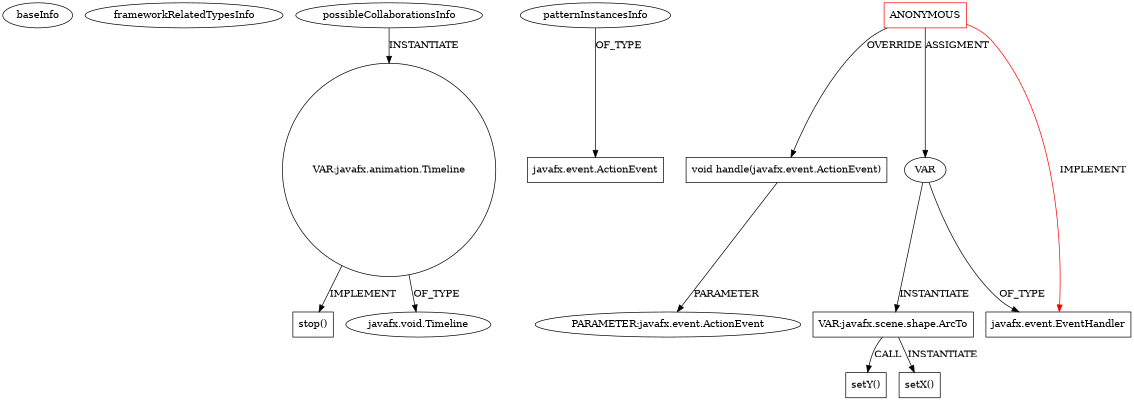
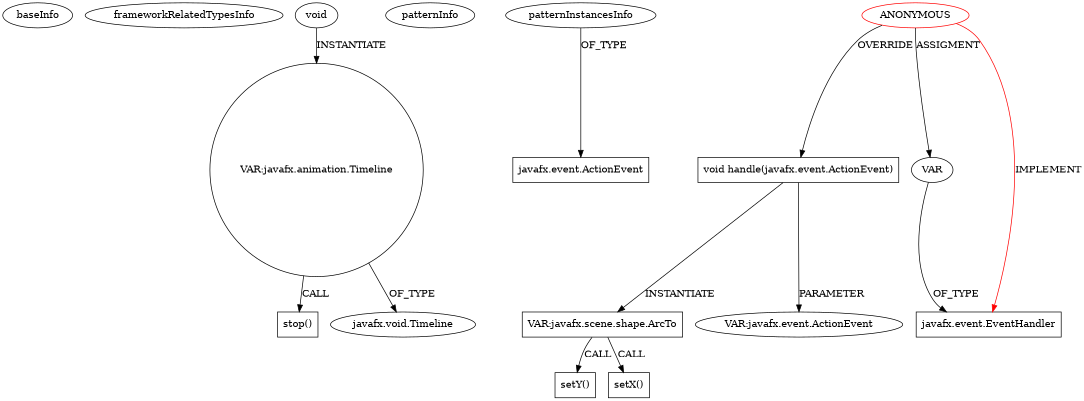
node "possibleCollaborationsInfo": label "possibleCollaborationsInfo" -> "void"
node "patternInfo": added
node "ANONYMOUS": shape box -> ellipse
edge "VAR" -> "VAR:javafx.scene.shape.ArcTo": now "void handle(javafx.event.ActionEvent)" -> "VAR:javafx.scene.shape.ArcTo"
edge "VAR:javafx.animation.Timeline" -> "stop()": label "IMPLEMENT" -> "CALL"
node "PARAMETER:javafx.event.ActionEvent": label "PARAMETER:javafx.event.ActionEvent" -> "VAR:javafx.event.ActionEvent"
edge "VAR:javafx.scene.shape.ArcTo" -> "setX()": label "INSTANTIATE" -> "CALL"
